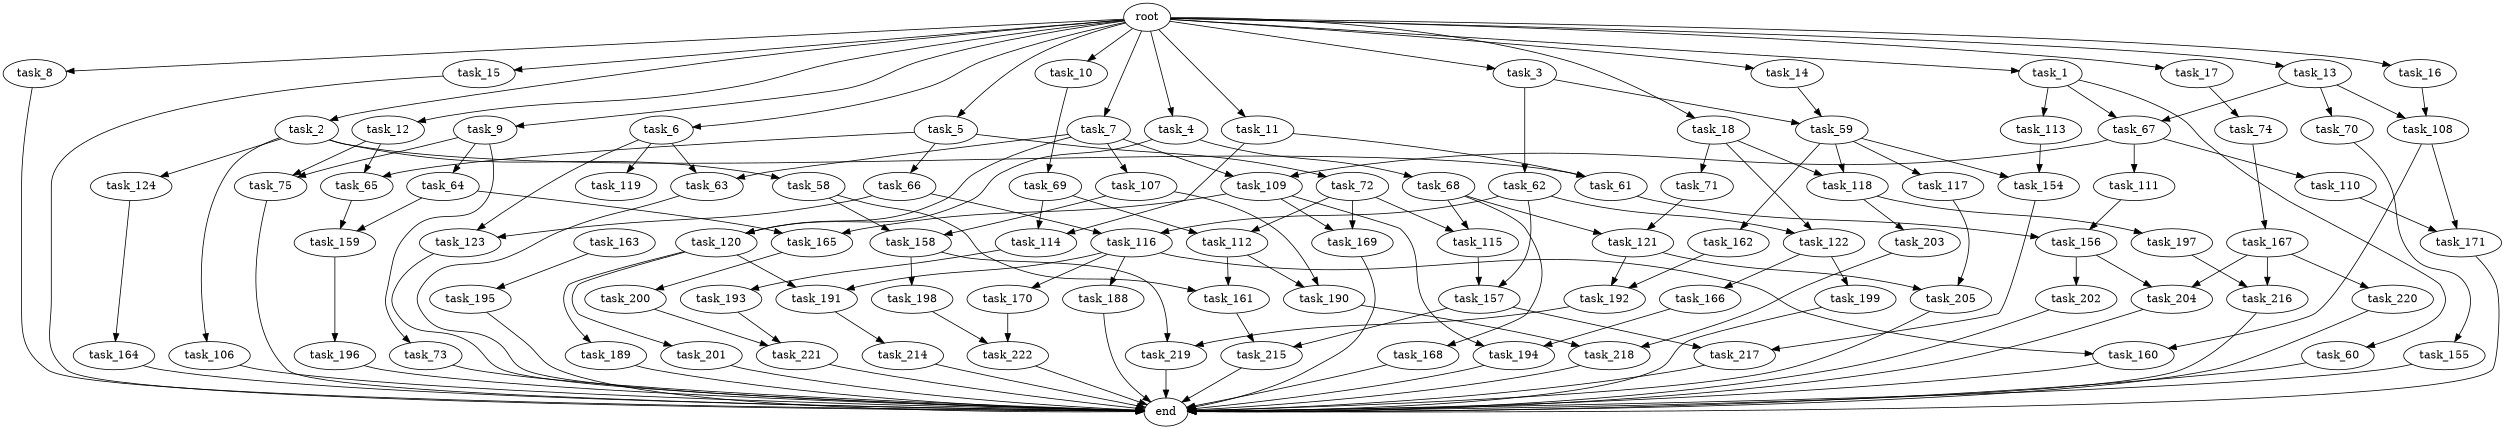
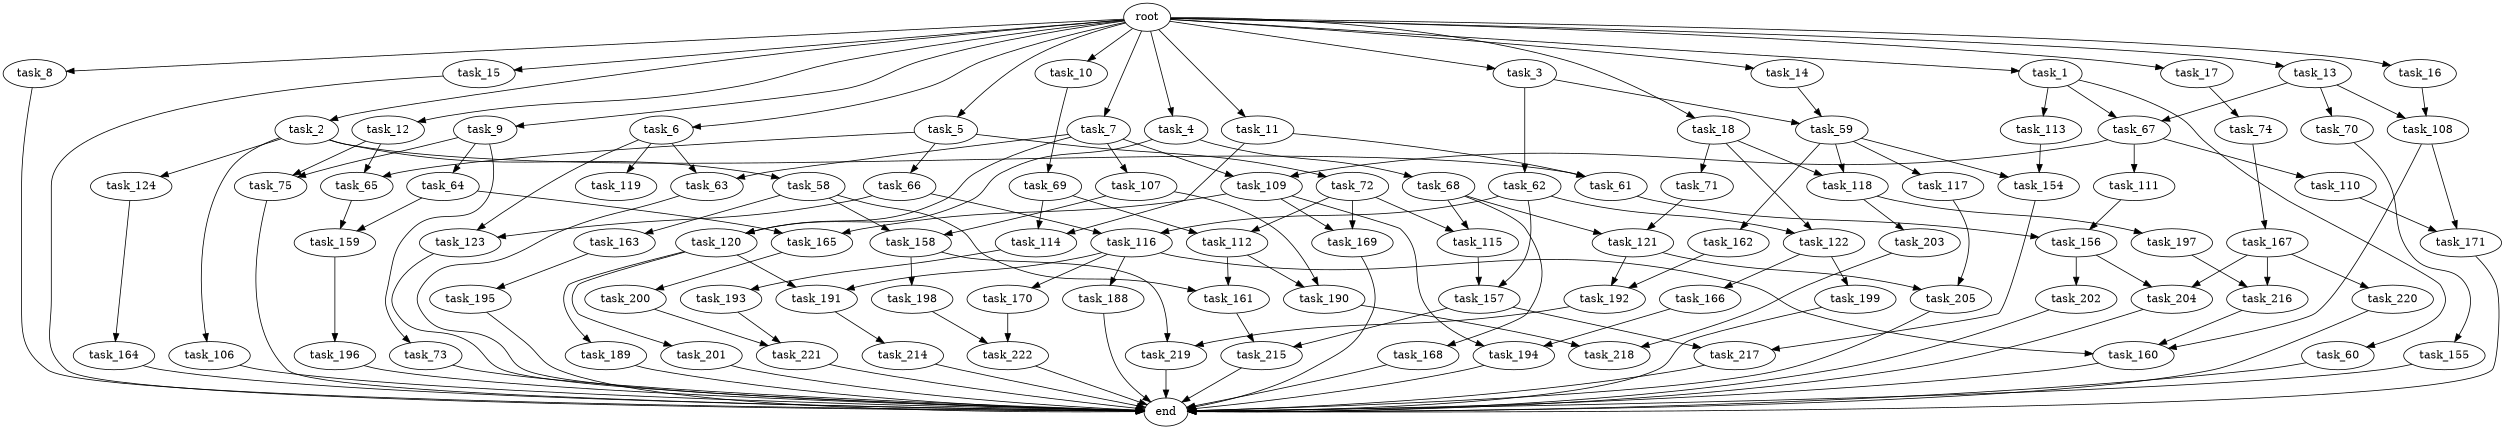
edge "task_58" -> "task_163": added
edge "task_218" -> "end": removed
edge "task_216" -> "end": now "task_216" -> "task_160"
